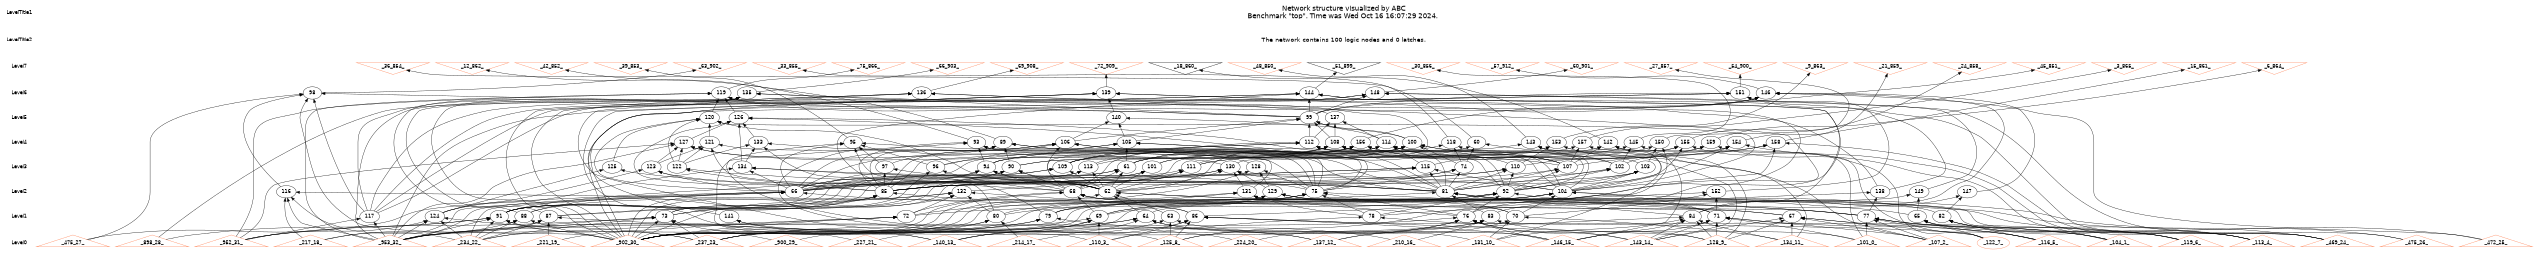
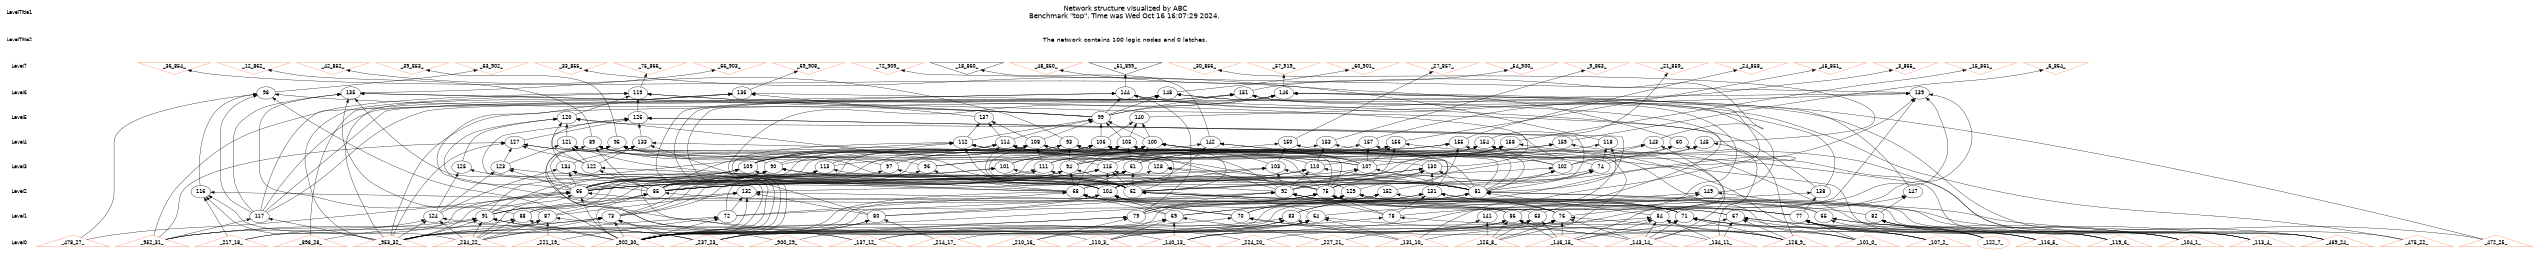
node "_57_912_": label "_57_912_" -> "_57_919_"
edge "63" -> "149": added
edge "_902_30_" -> "62": removed
node "_475_27_": label "_475_27_" -> "_478_27_"
node "_475_26_": label "_475_26_" -> "_475_22_"
